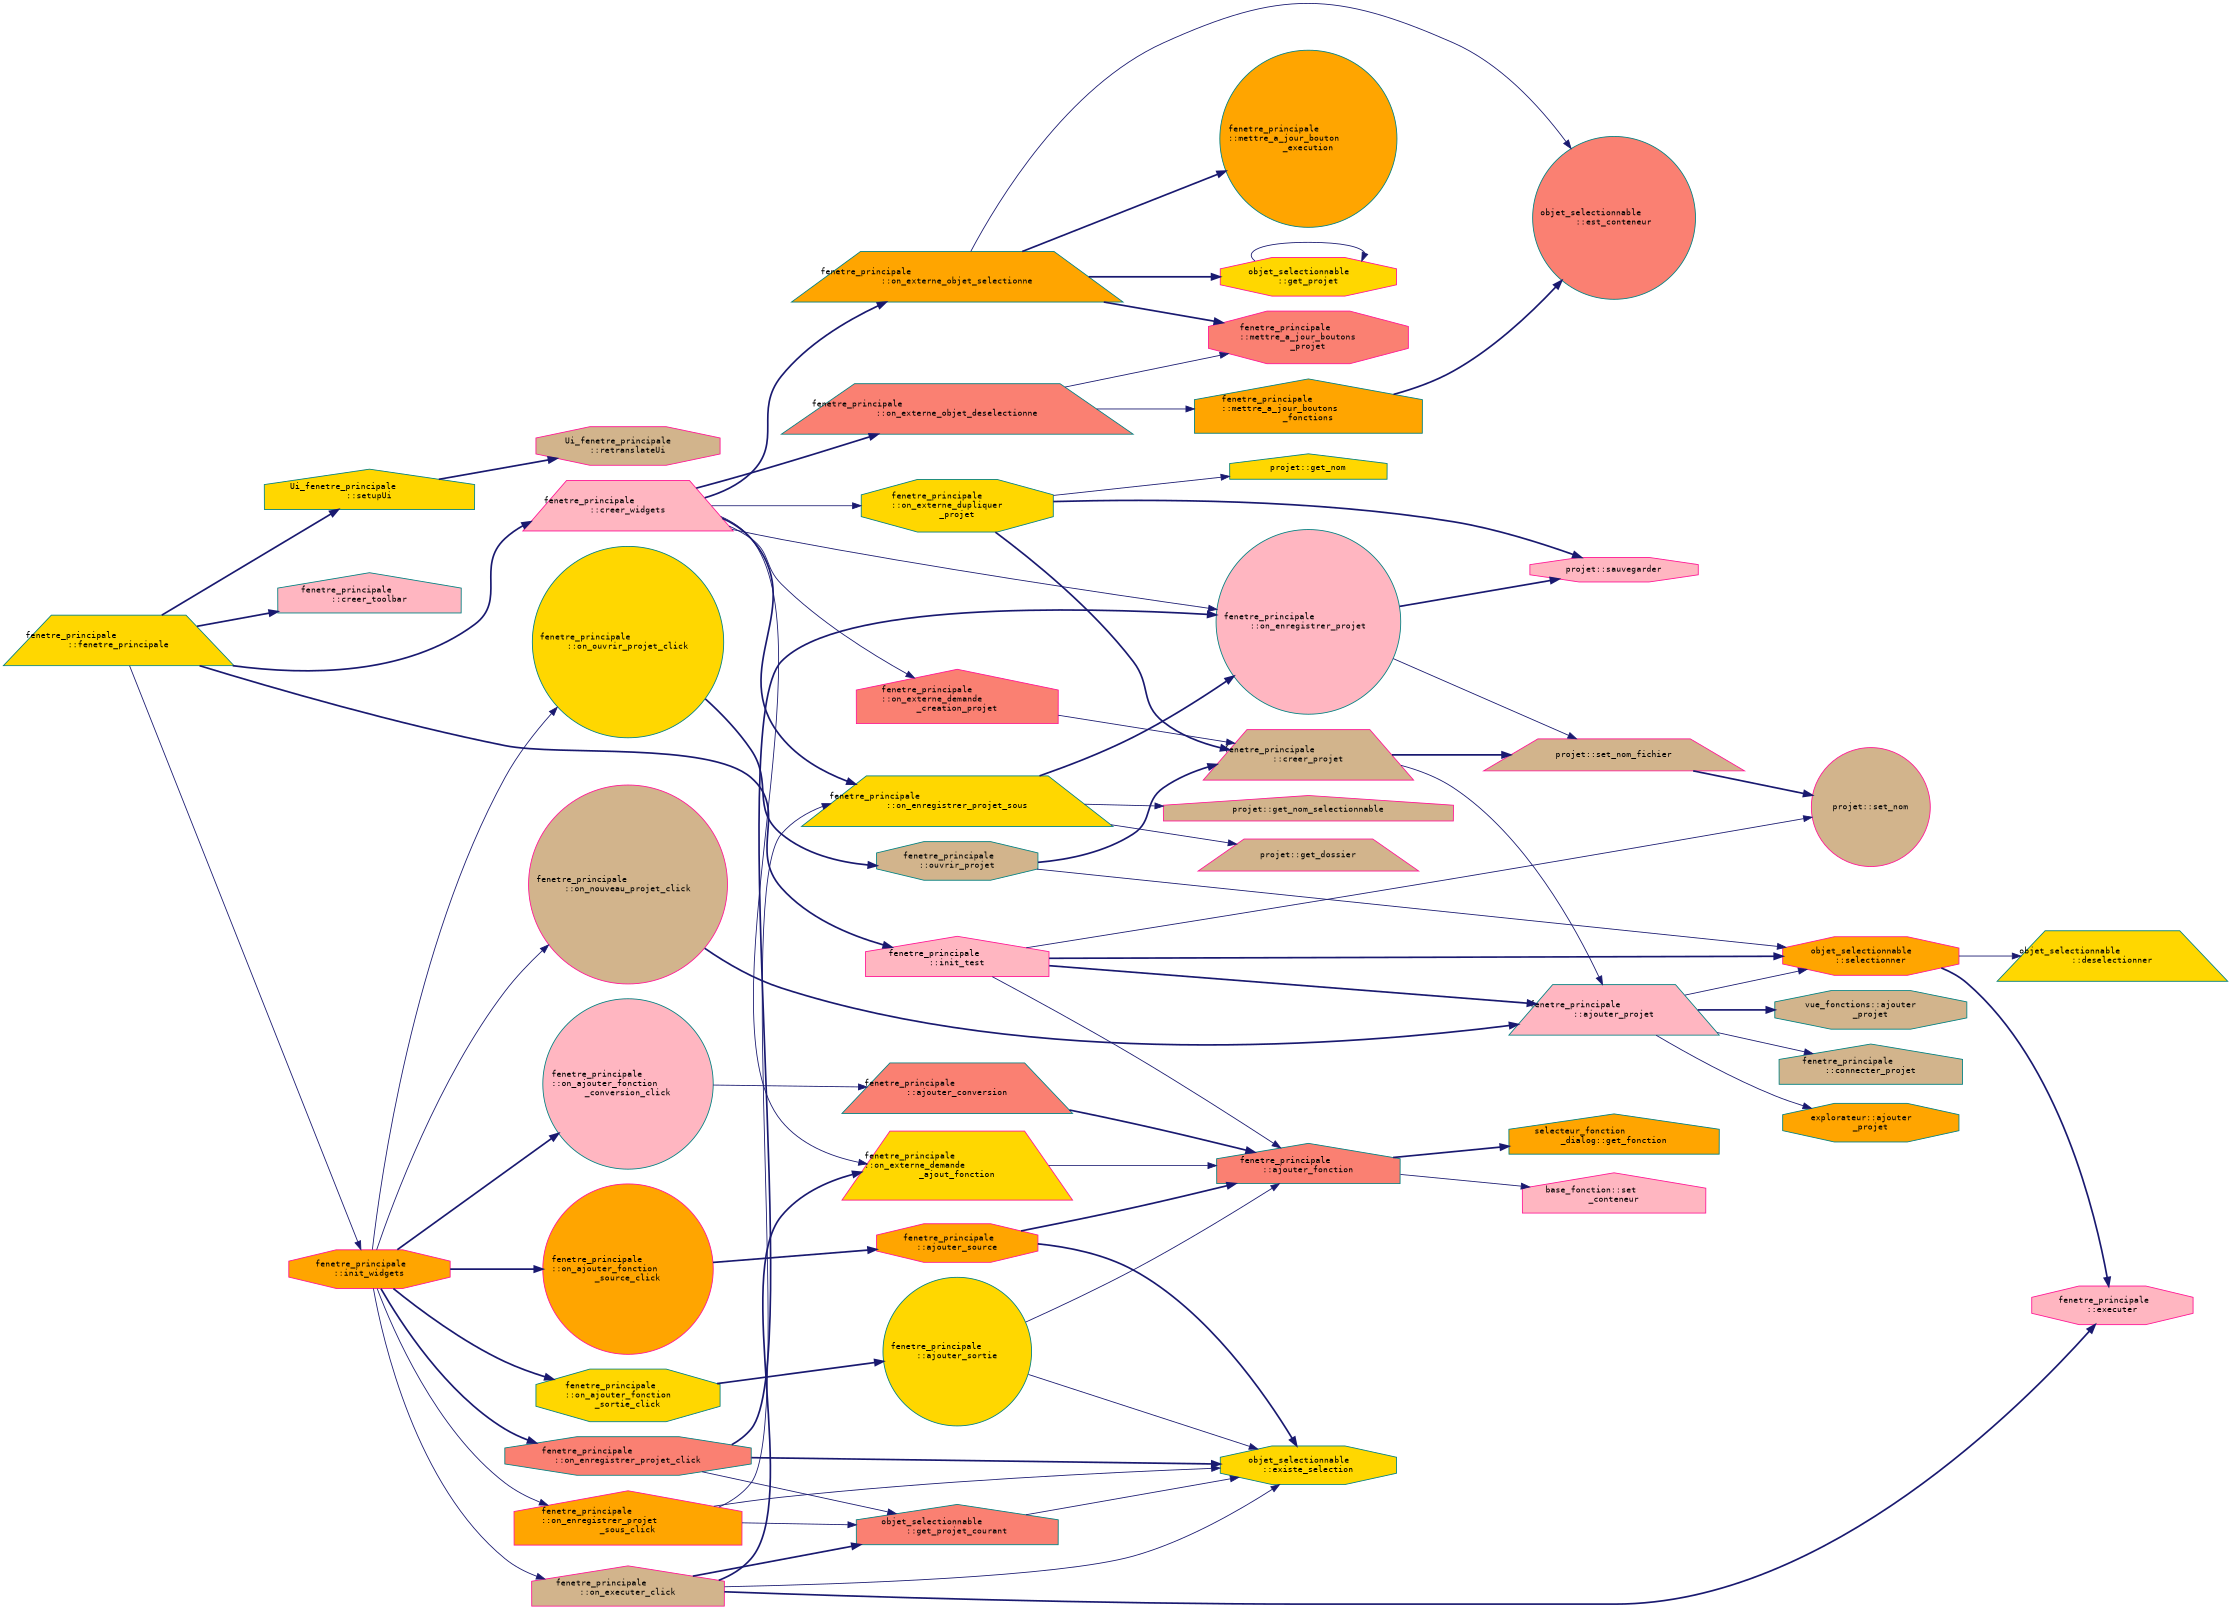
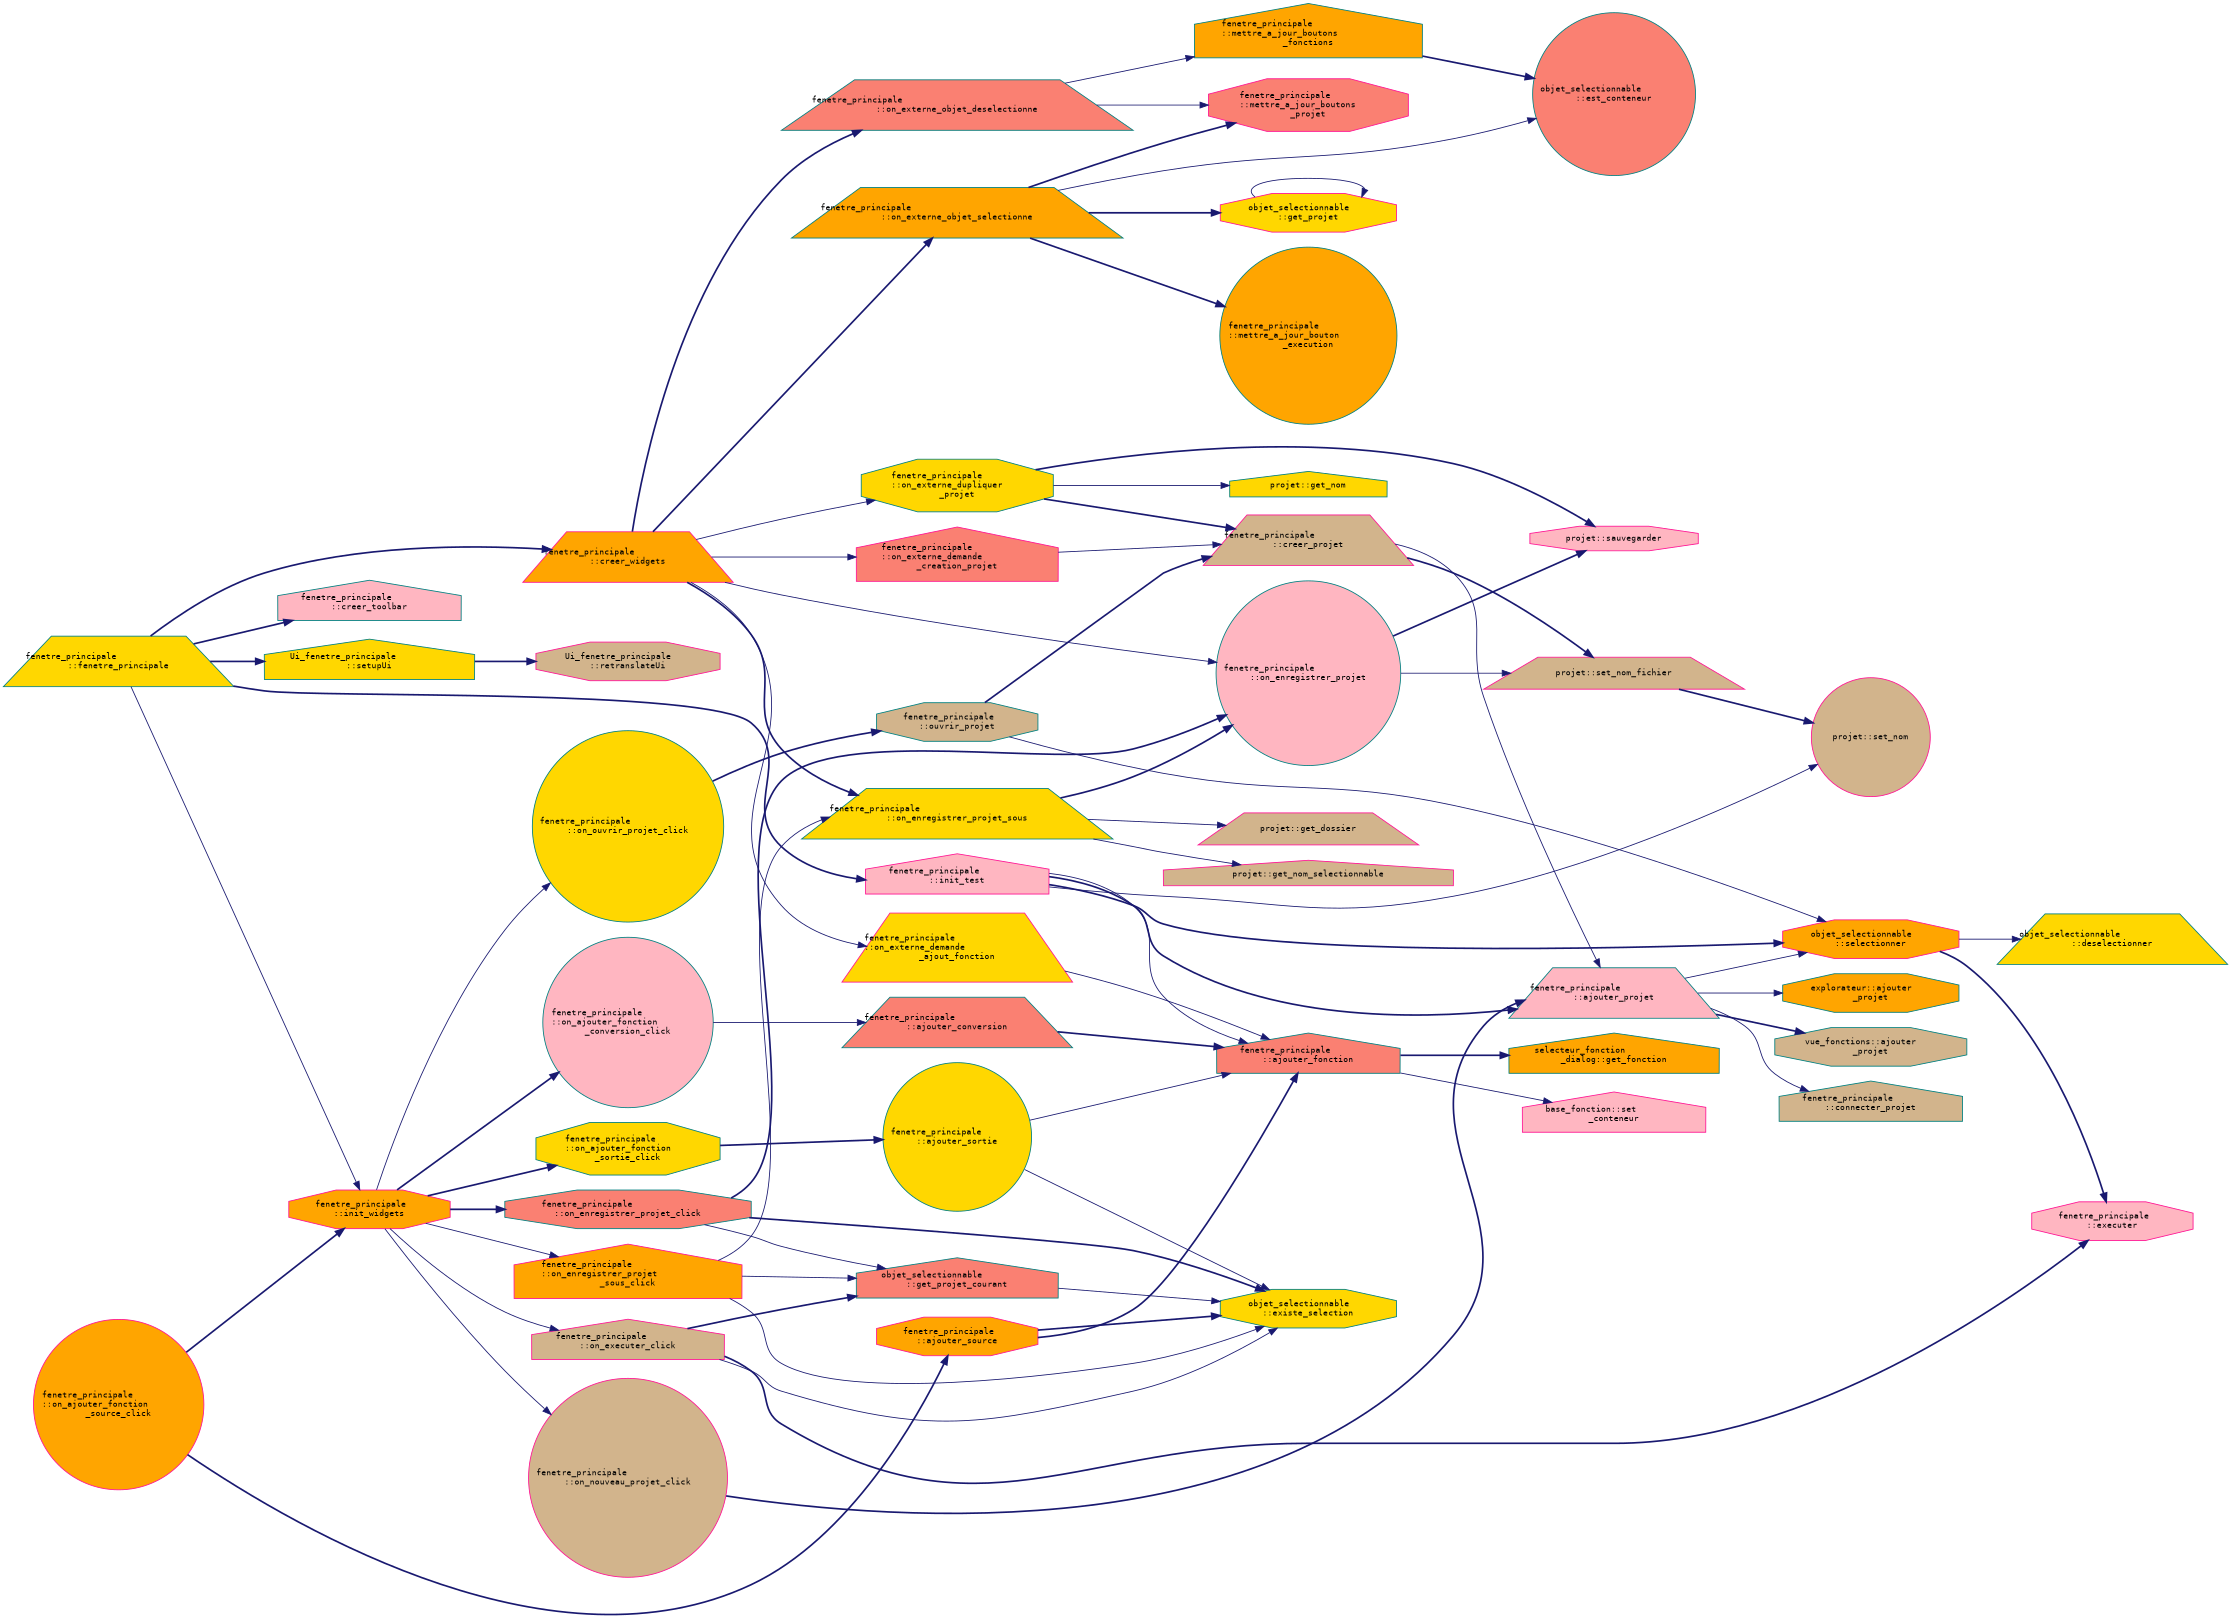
node "fenetre_principale ::creer_widgets": fillcolor lightpink -> orange
edge "fenetre_principale ::init_widgets" -> "fenetre_principale ::on_ajouter_fonction _source_click": reversed
edge "fenetre_principale ::on_executer_click" -> "fenetre_principale ::on_externe_demande _ajout_fonction": removed
